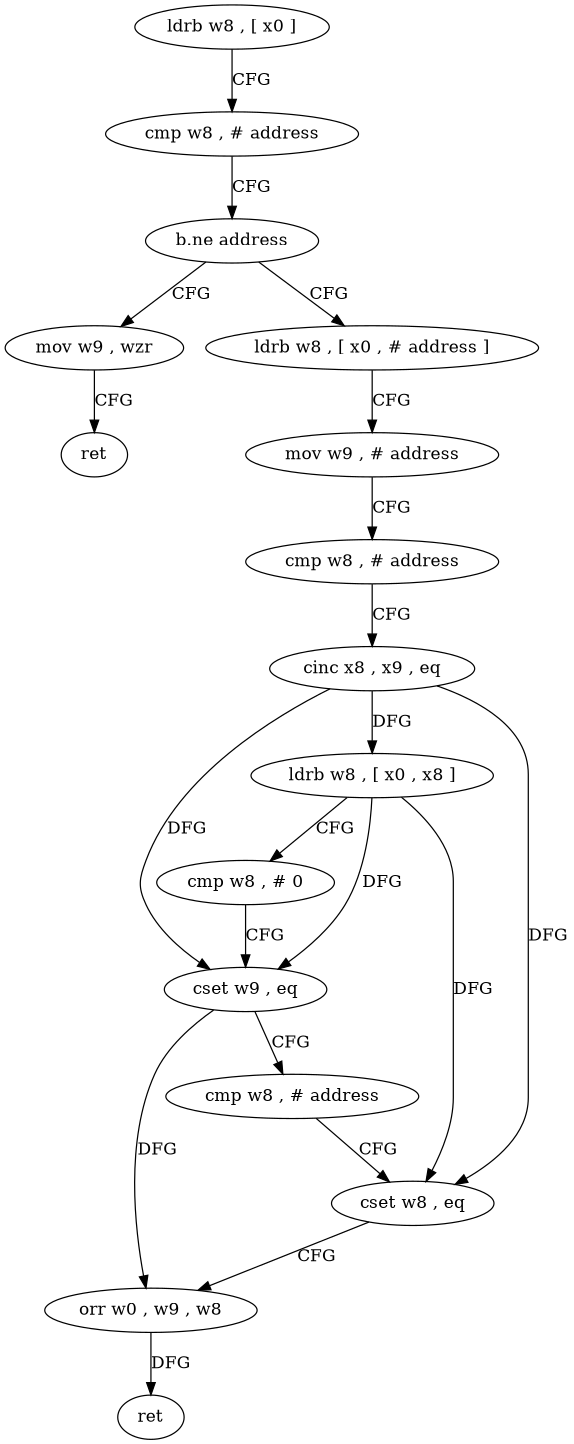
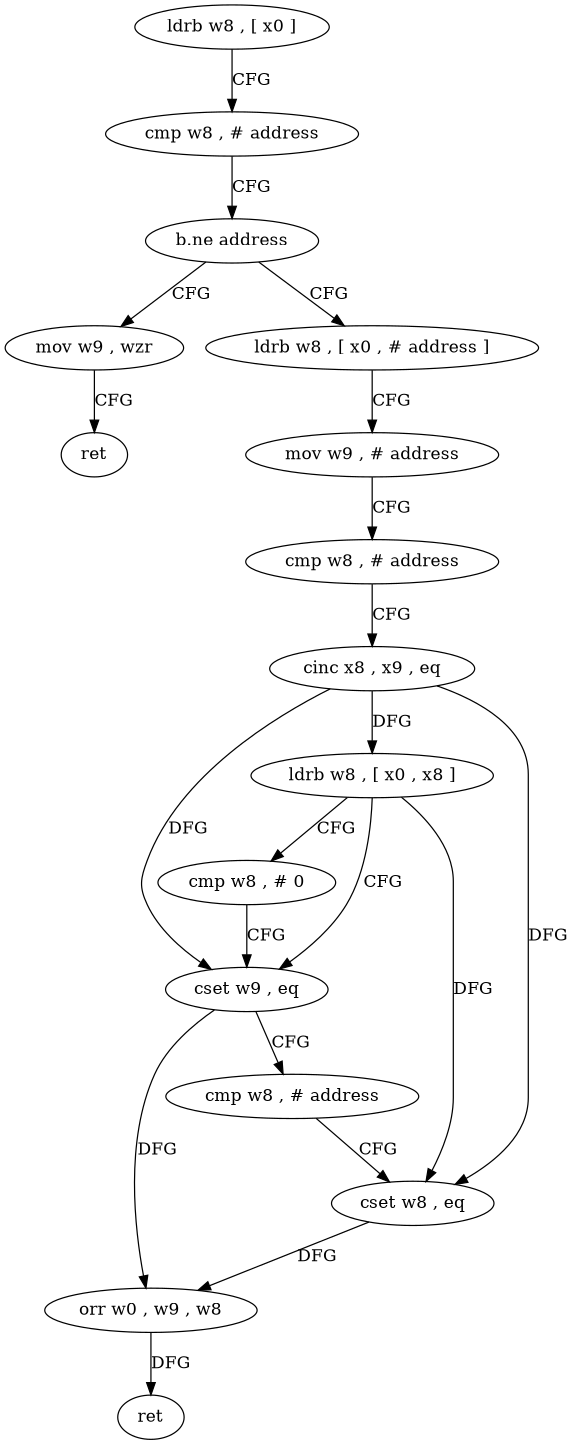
edge "ldrb w8 , [ x0 , x8 ]" -> "cset w9 , eq": label "DFG" -> "CFG"
edge "cset w8 , eq" -> "orr w0 , w9 , w8": label "CFG" -> "DFG"
